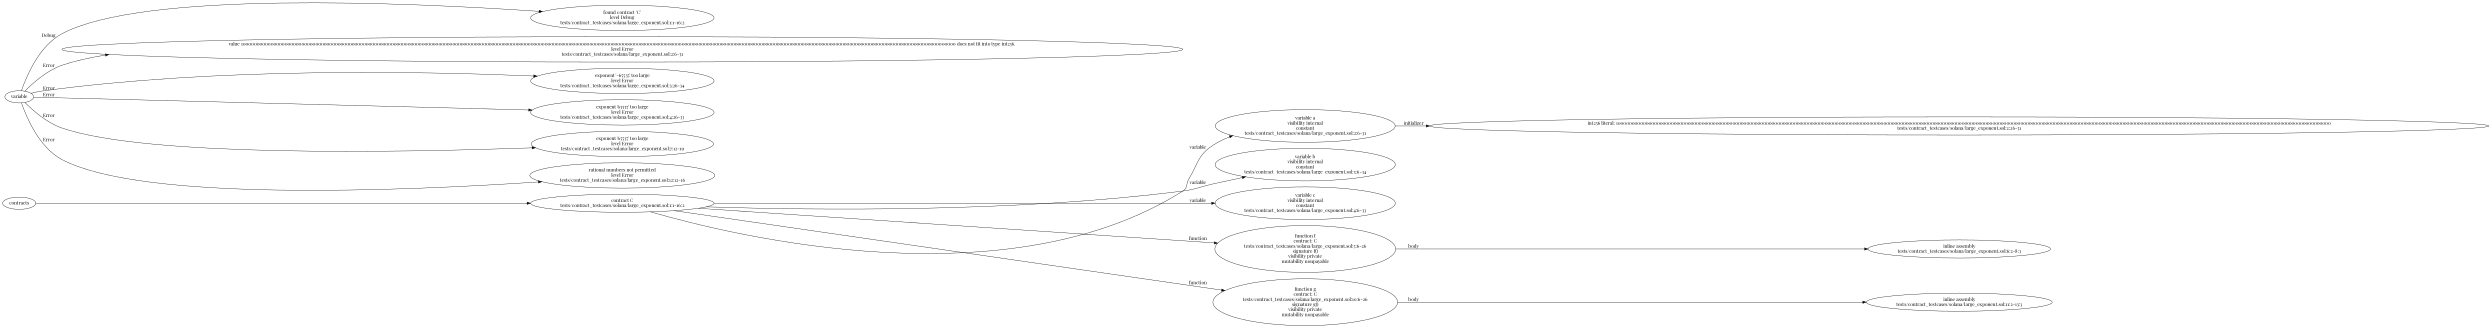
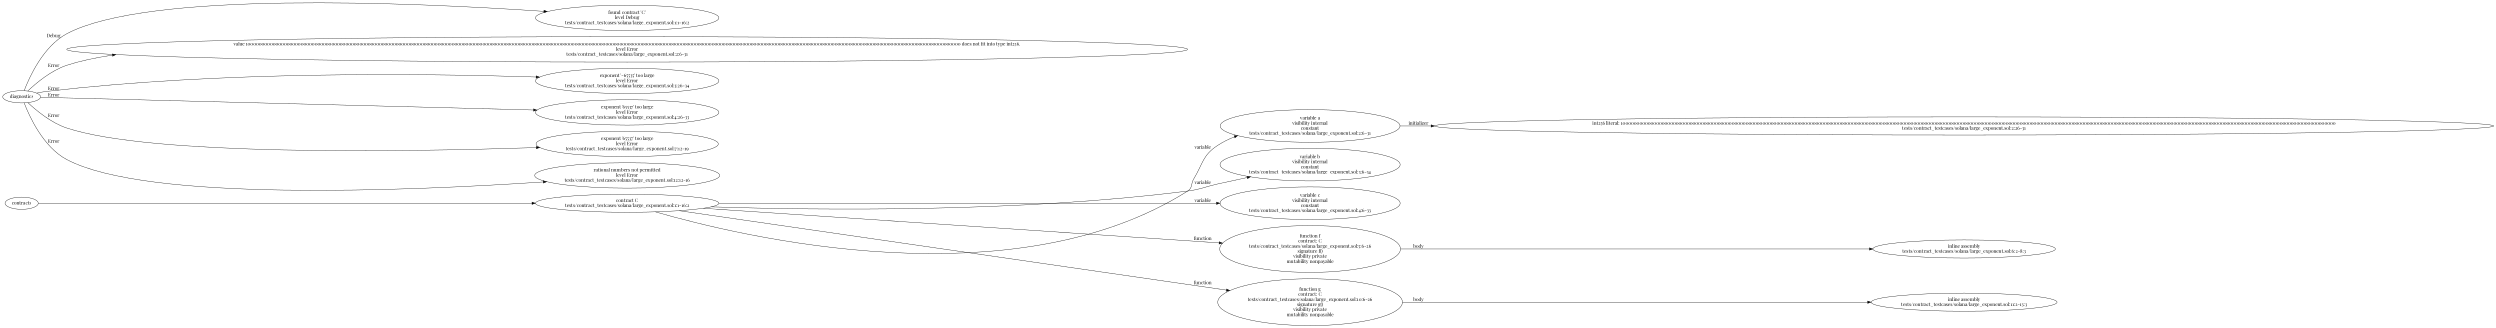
node "variable": label "variable" -> "diagnostics"
